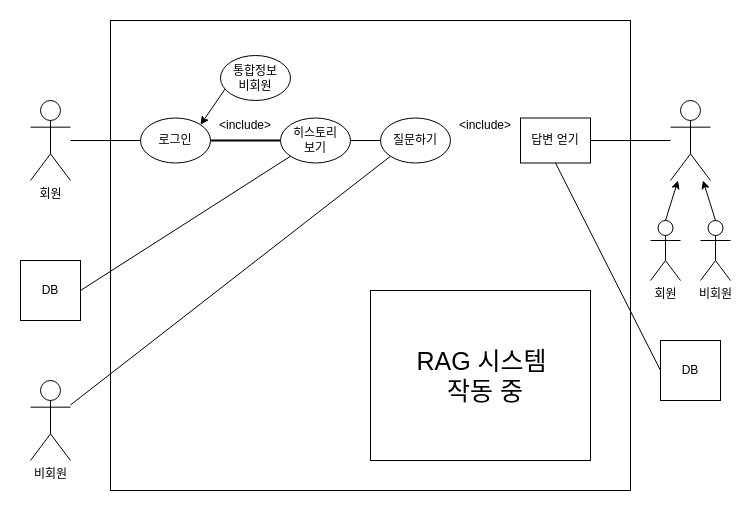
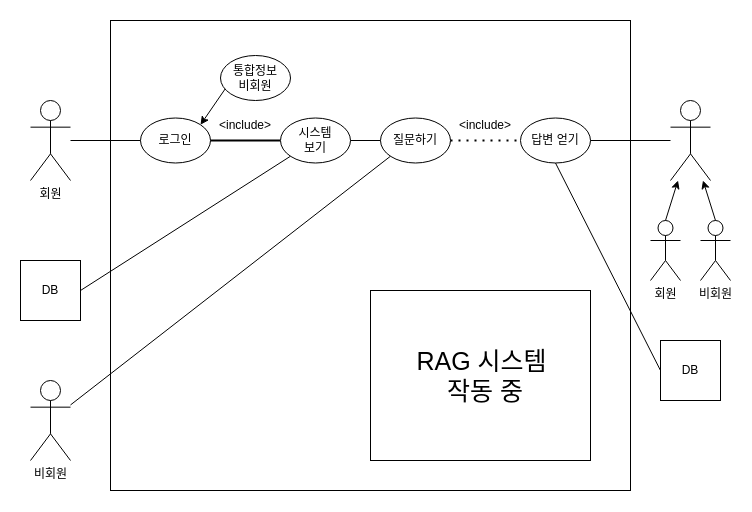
node "히스토리 보기": label "히스토리 보기" -> "시스템 보기"
edge "질문하기" -- "답변 얻기": added
node "답변 얻기": shape rectangle -> ellipse
